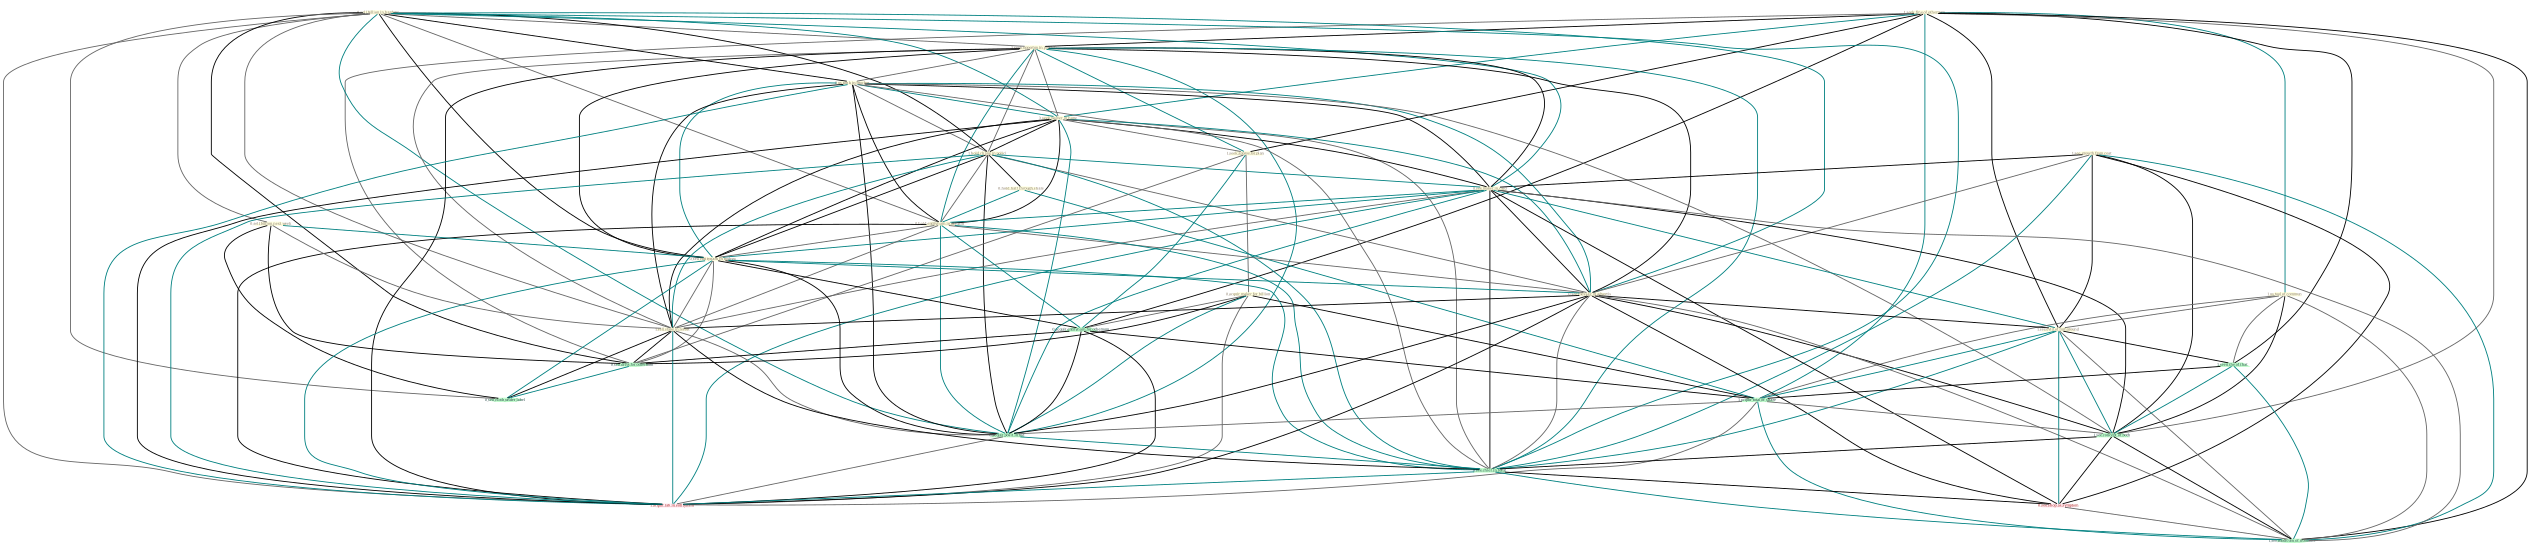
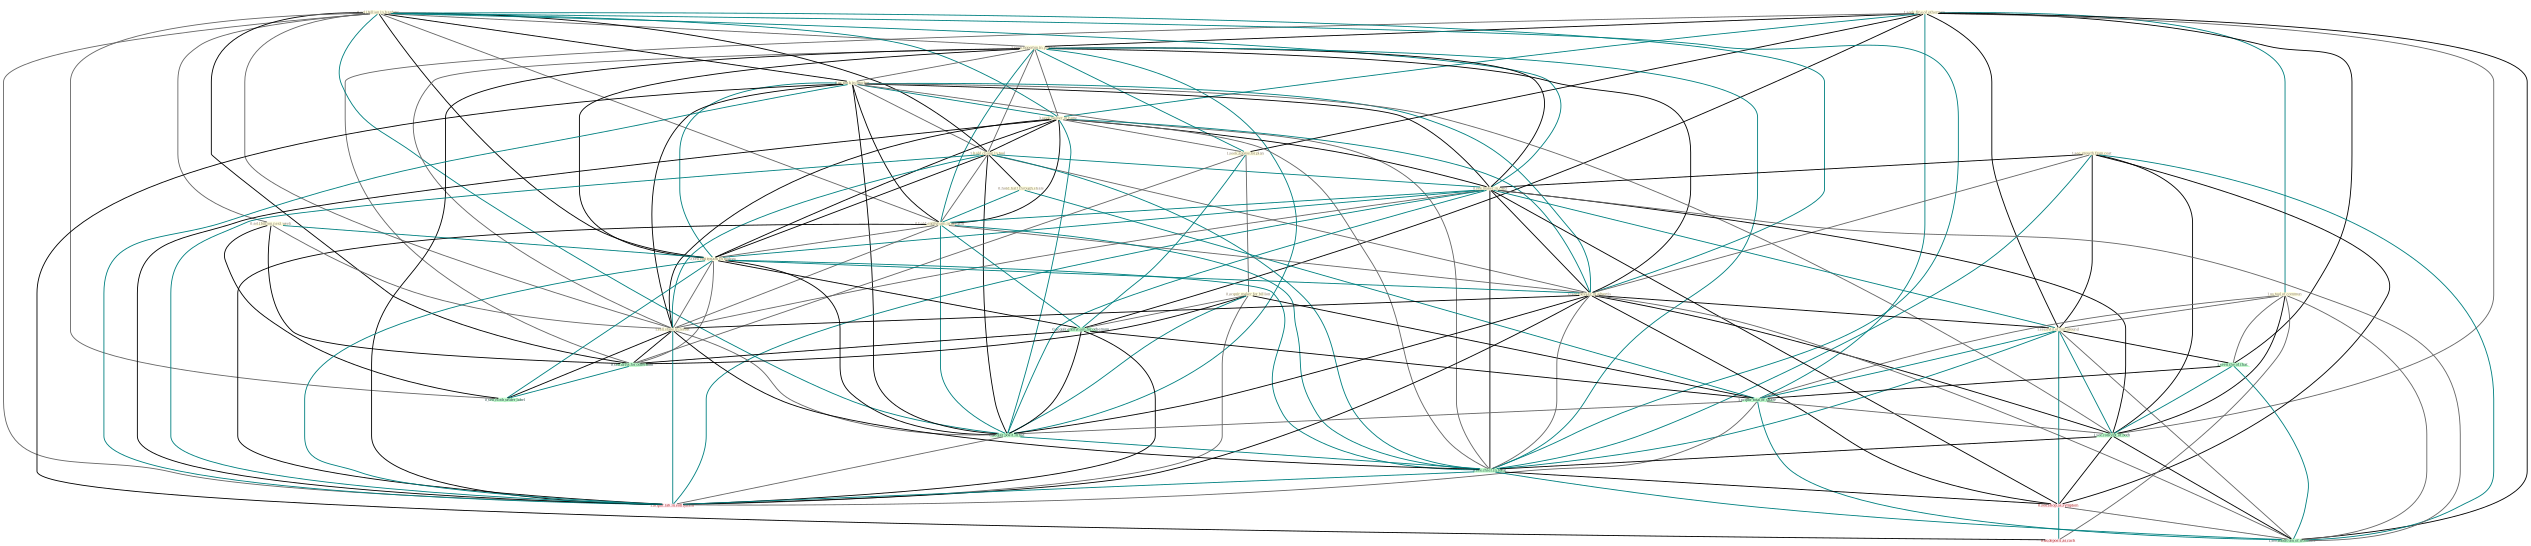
node "1_hold_chang_in_polici": label "1_hold_chang_in_polici" -> "1_hold_chang_in_tool"
node "0_us_deposit_as_cach": added
